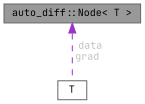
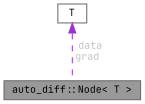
edge "T" -> "auto_diff::Node< T >": reversed
